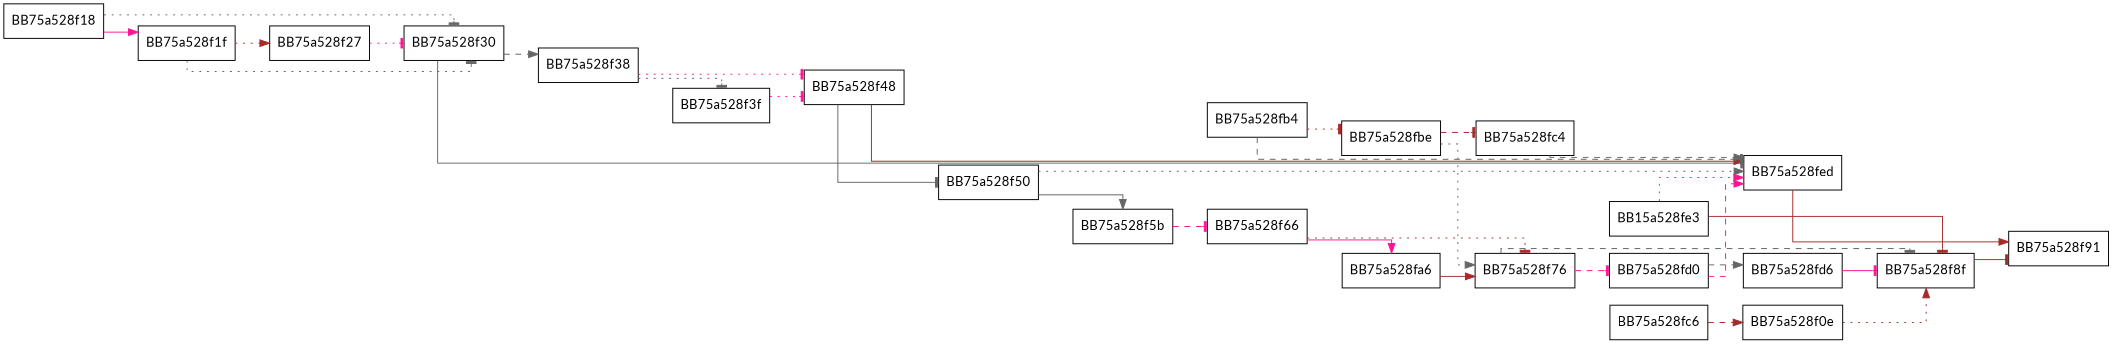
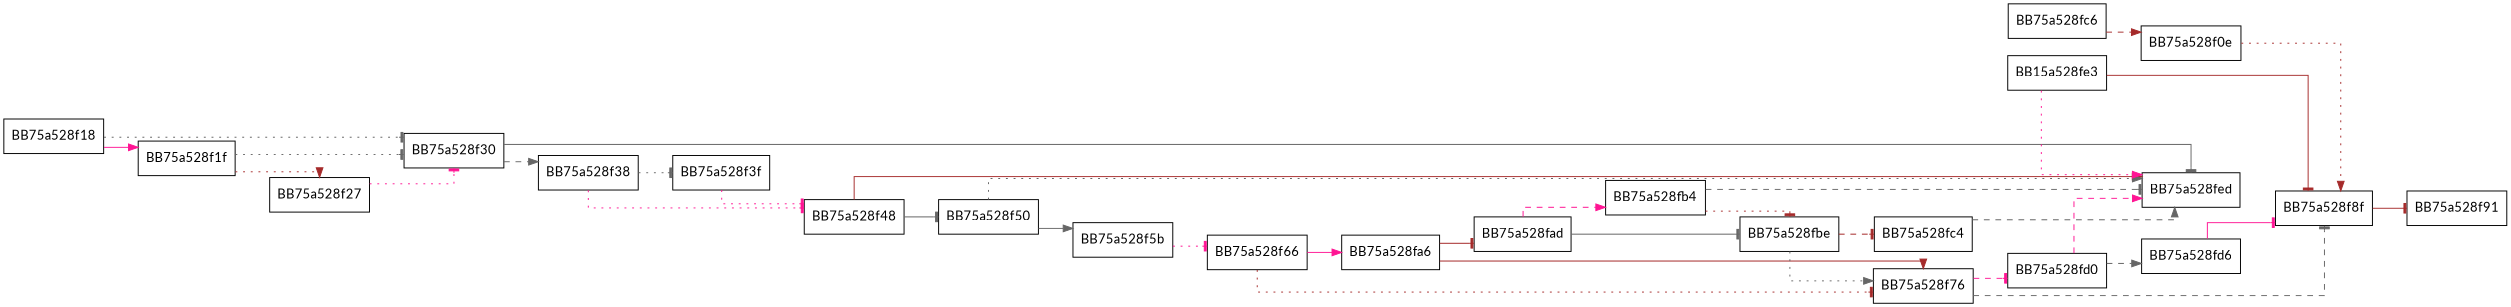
edge "BB75a528f5b" -> "BB75a528f66": style dashed -> dotted
node "BB75a528fad": added
edge "BB75a528fed" -> "BB75a528f91": removed
